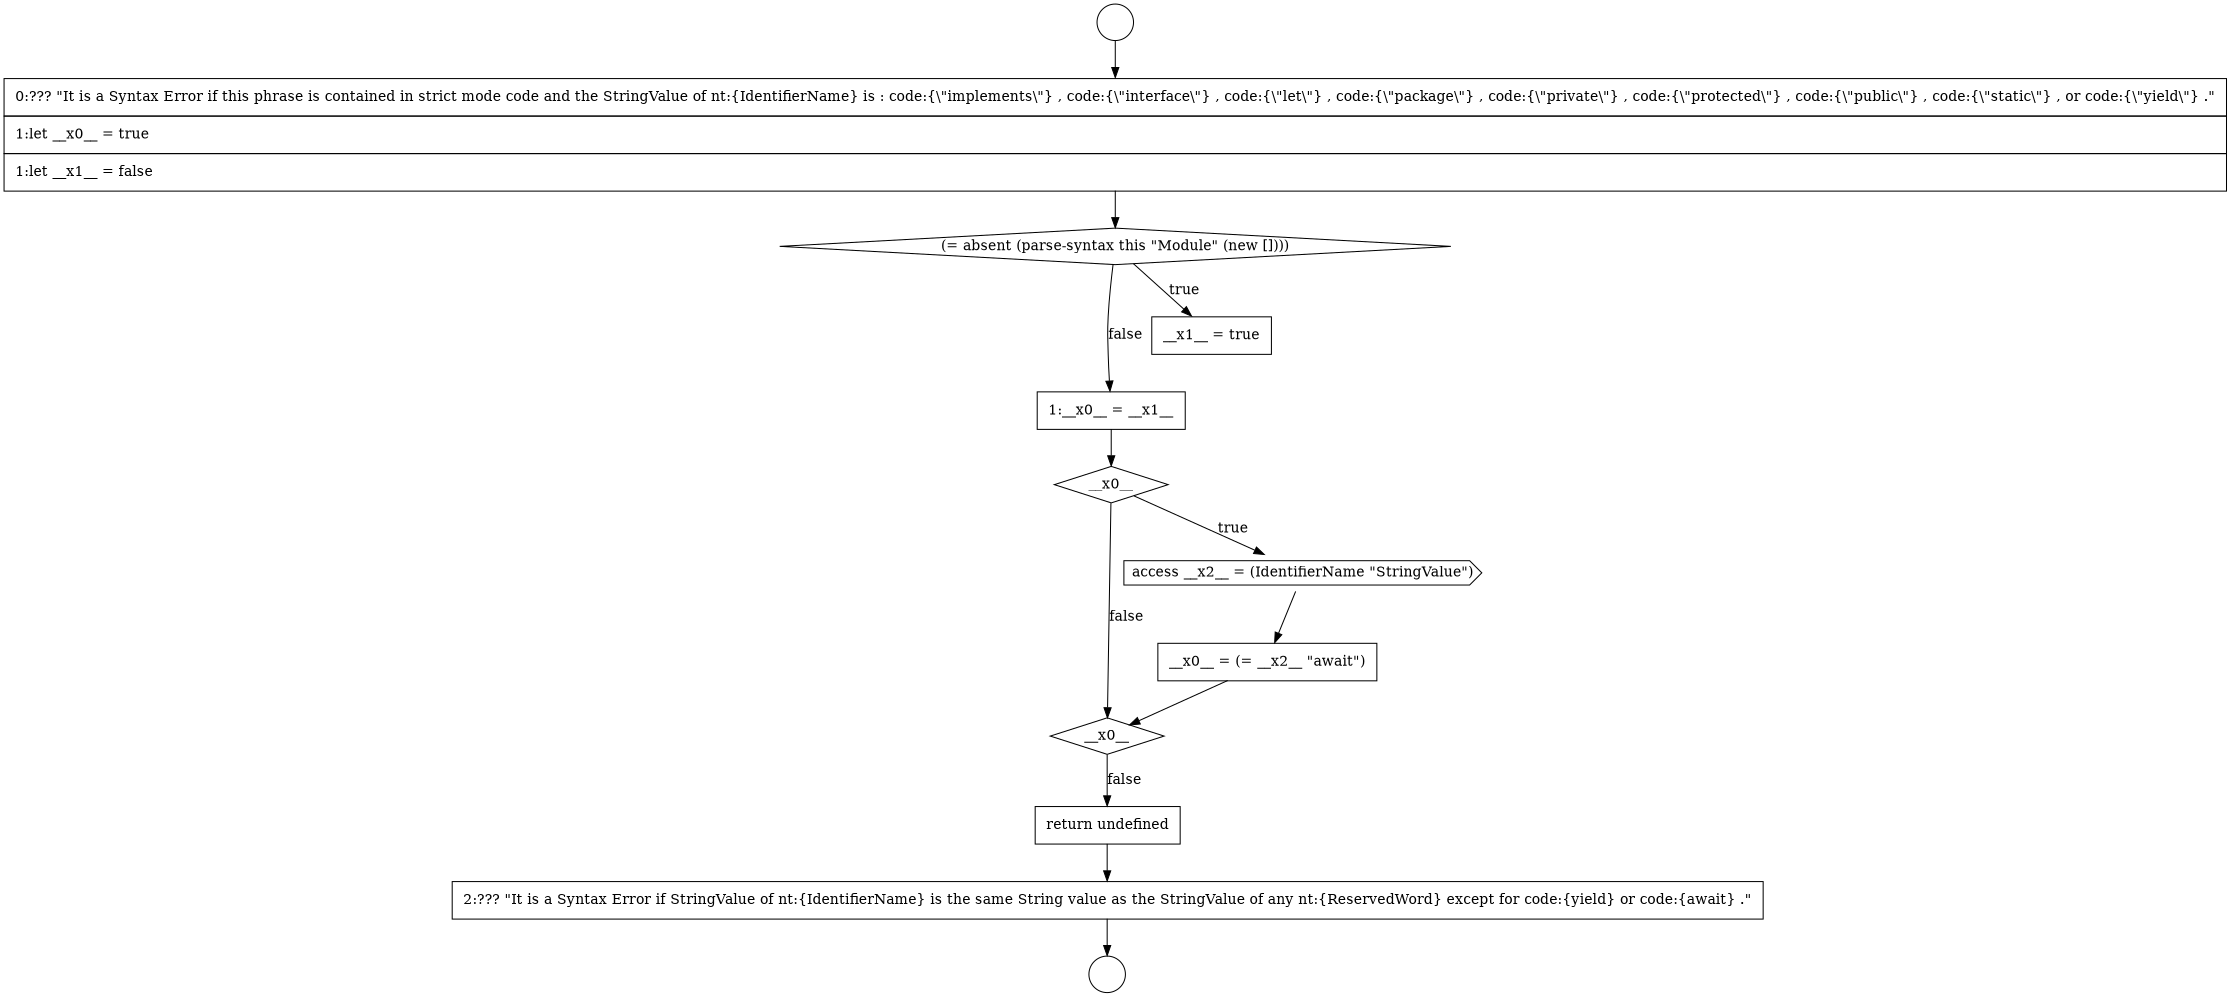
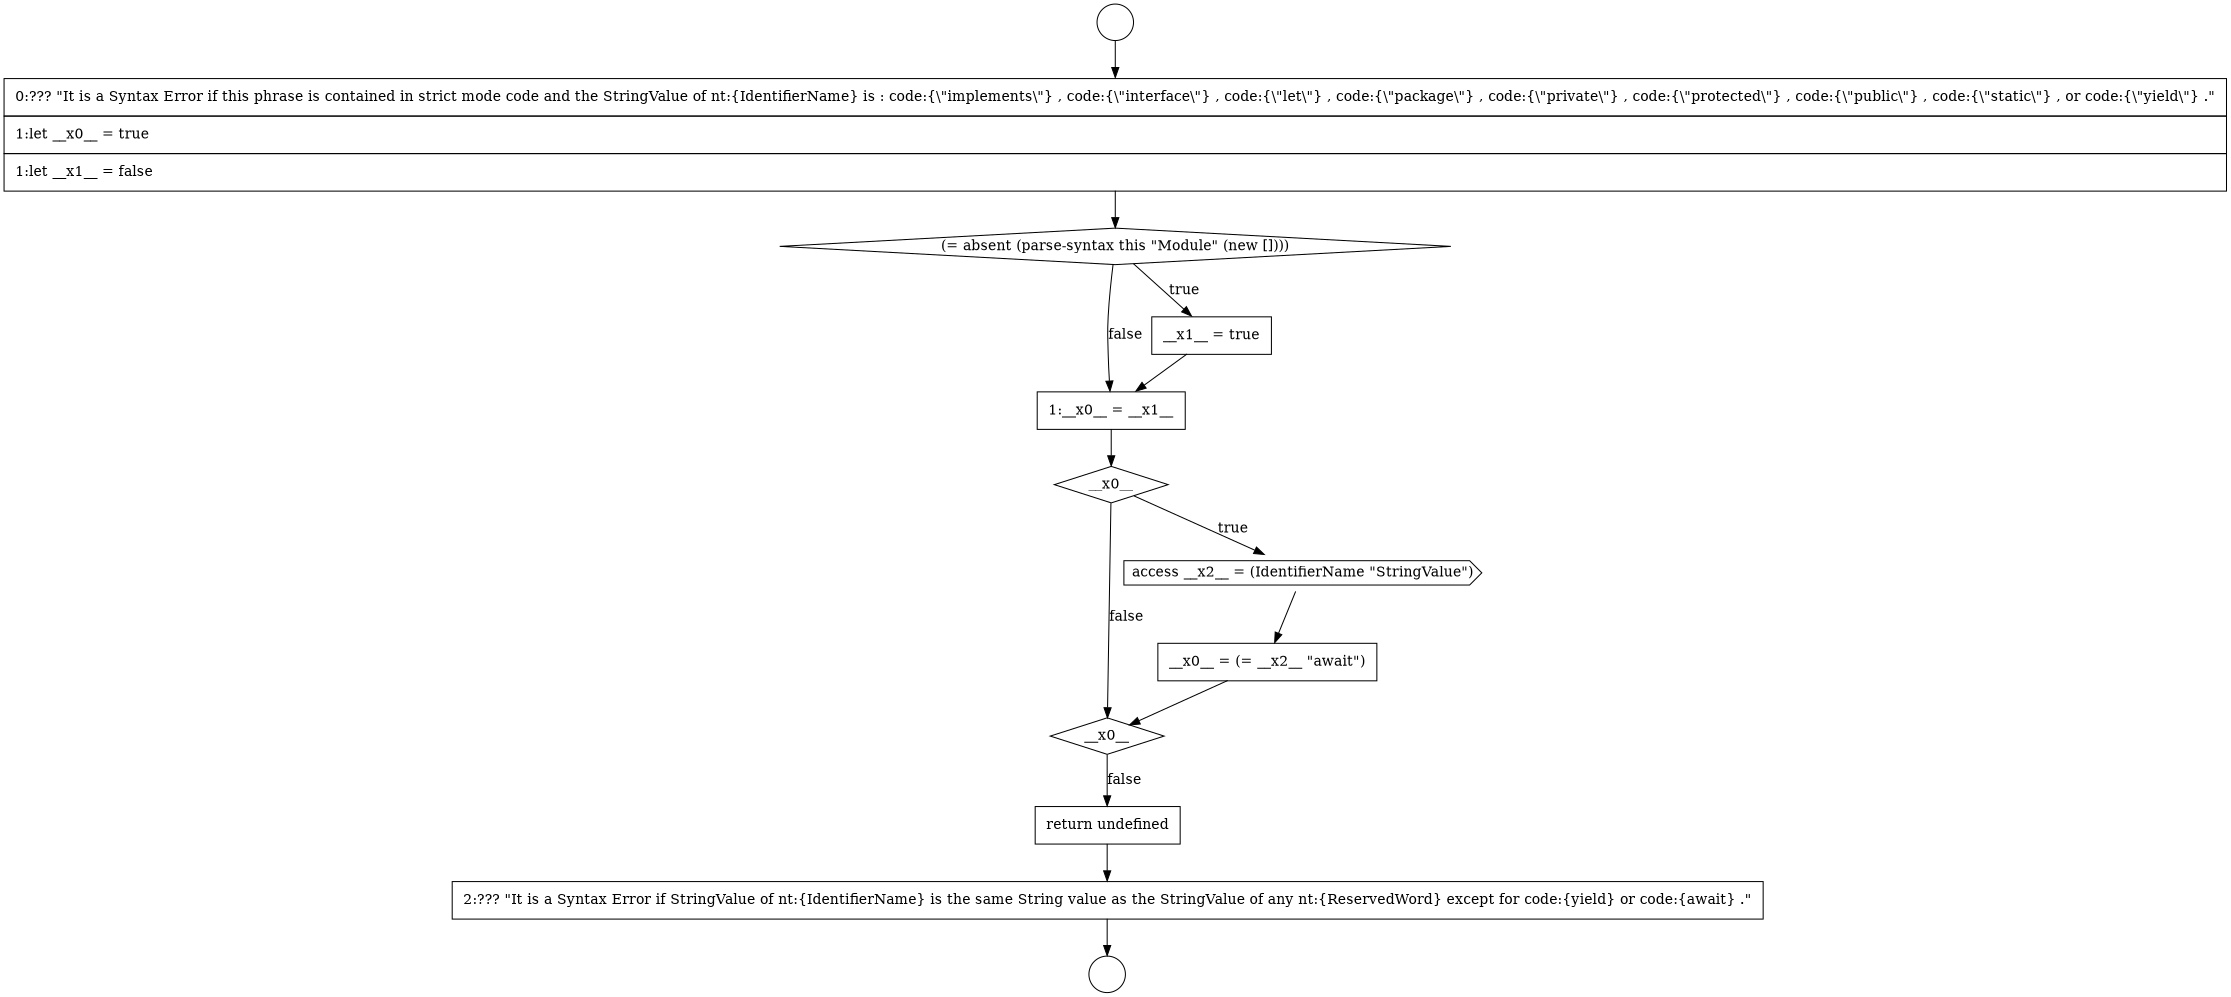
edge "__x1__ = true" -> "1:__x0__ = __x1__": added
